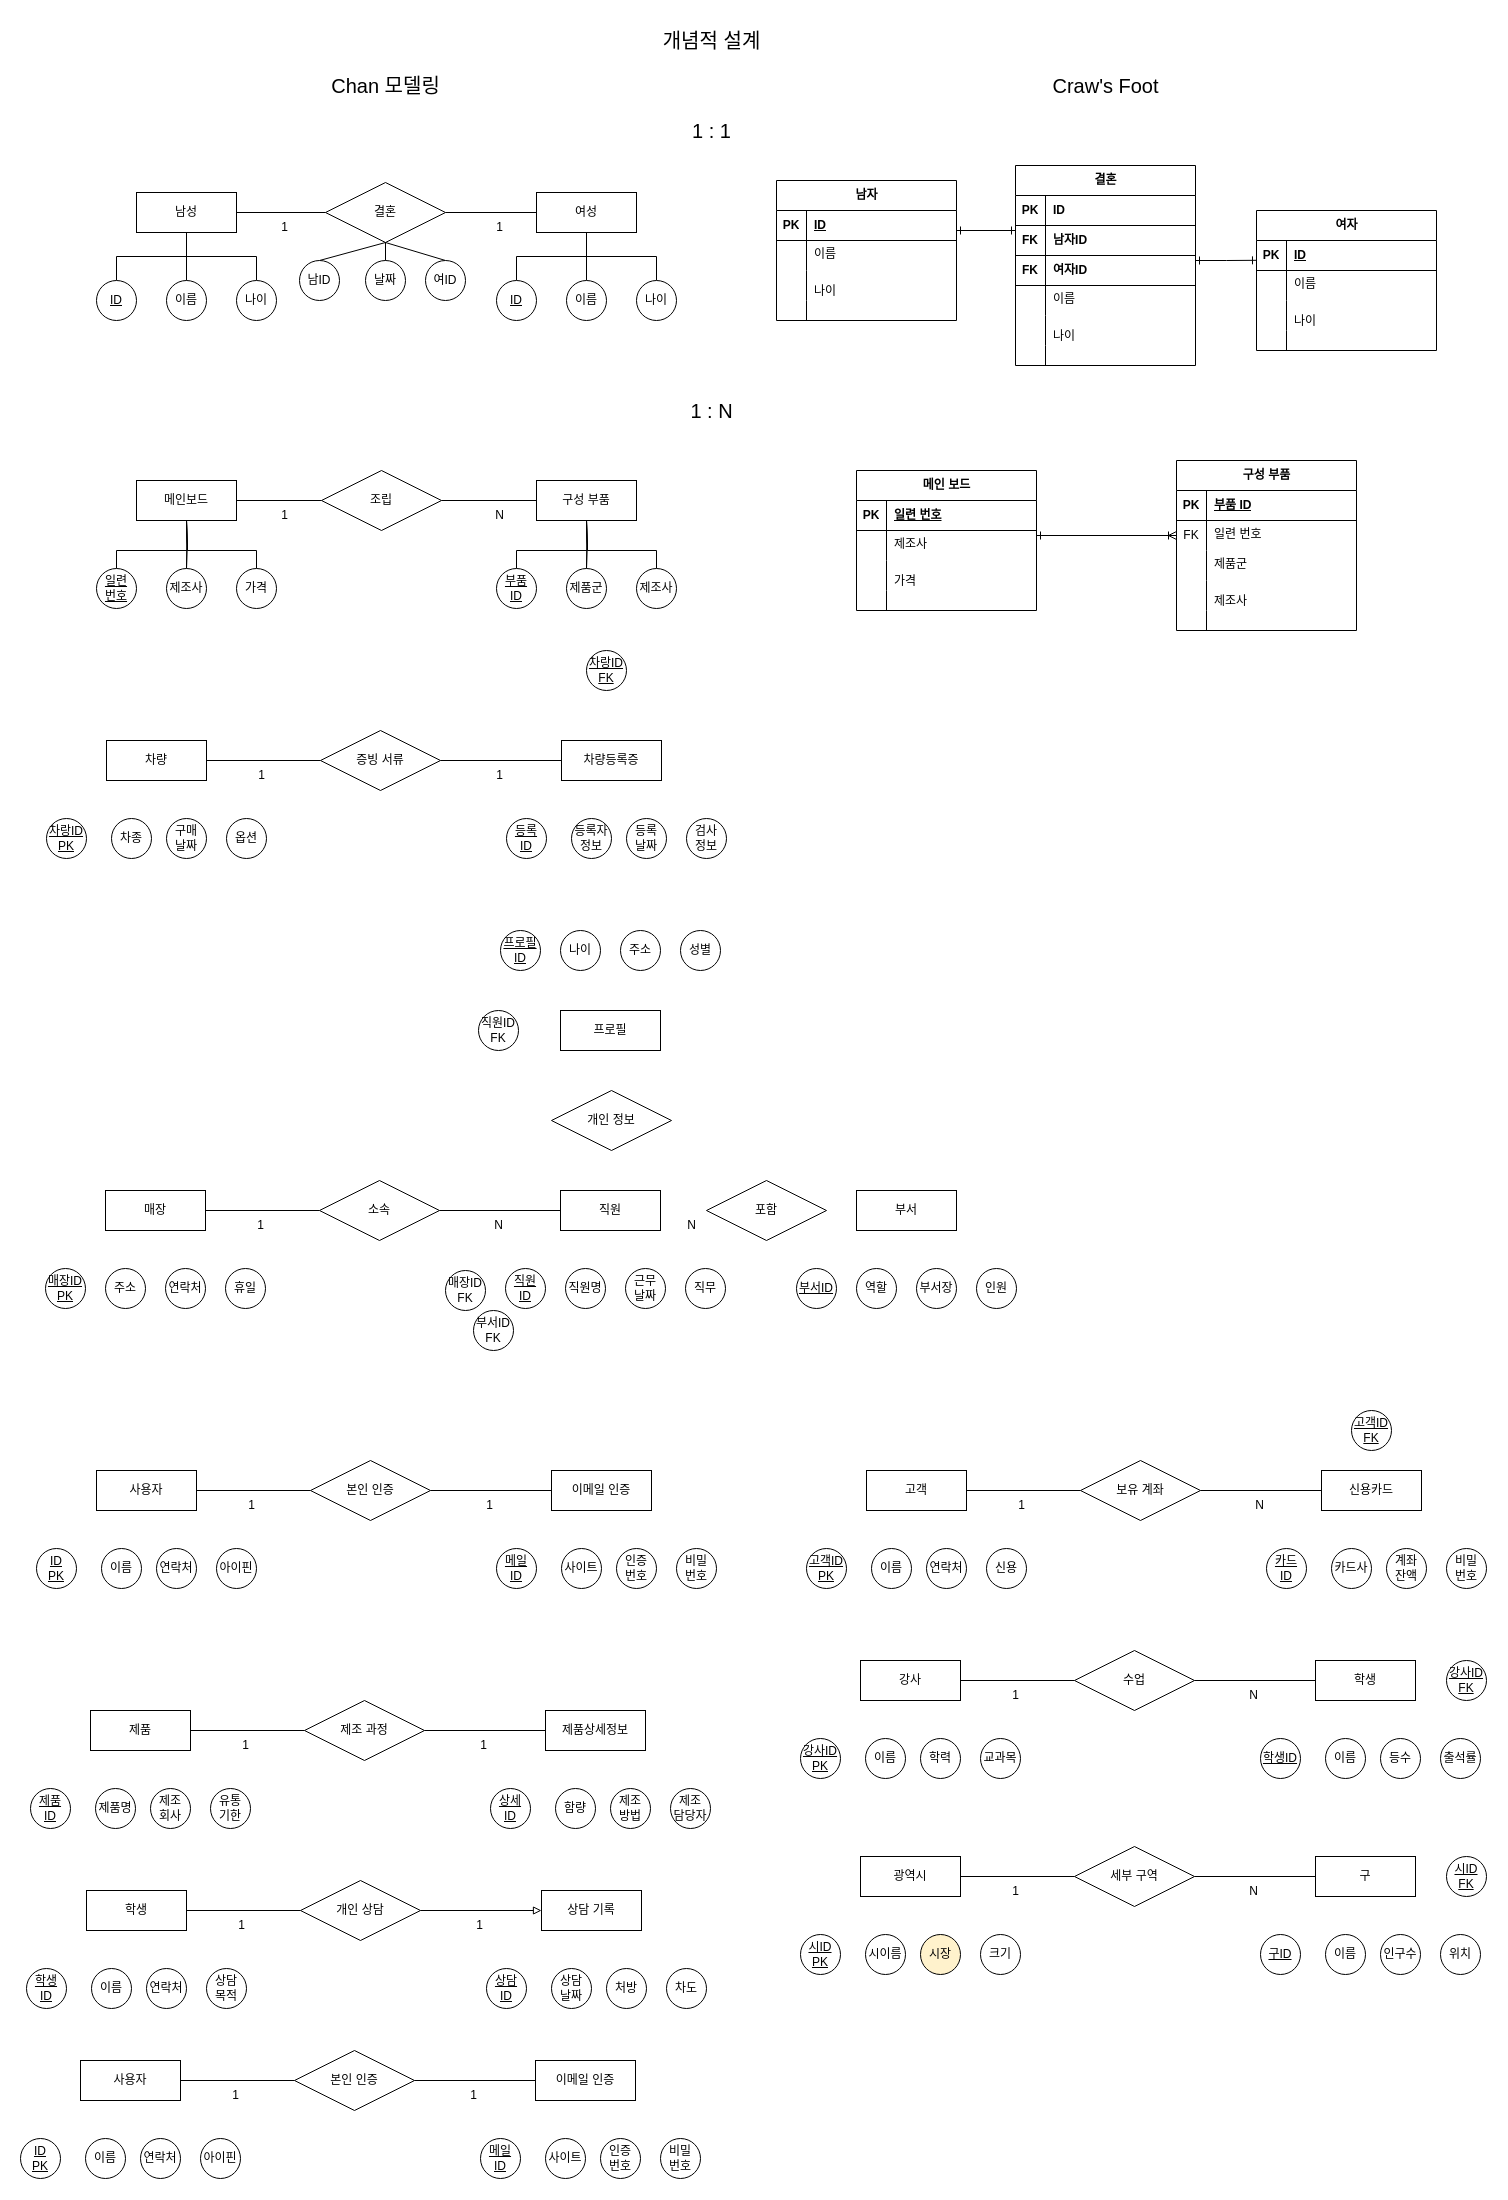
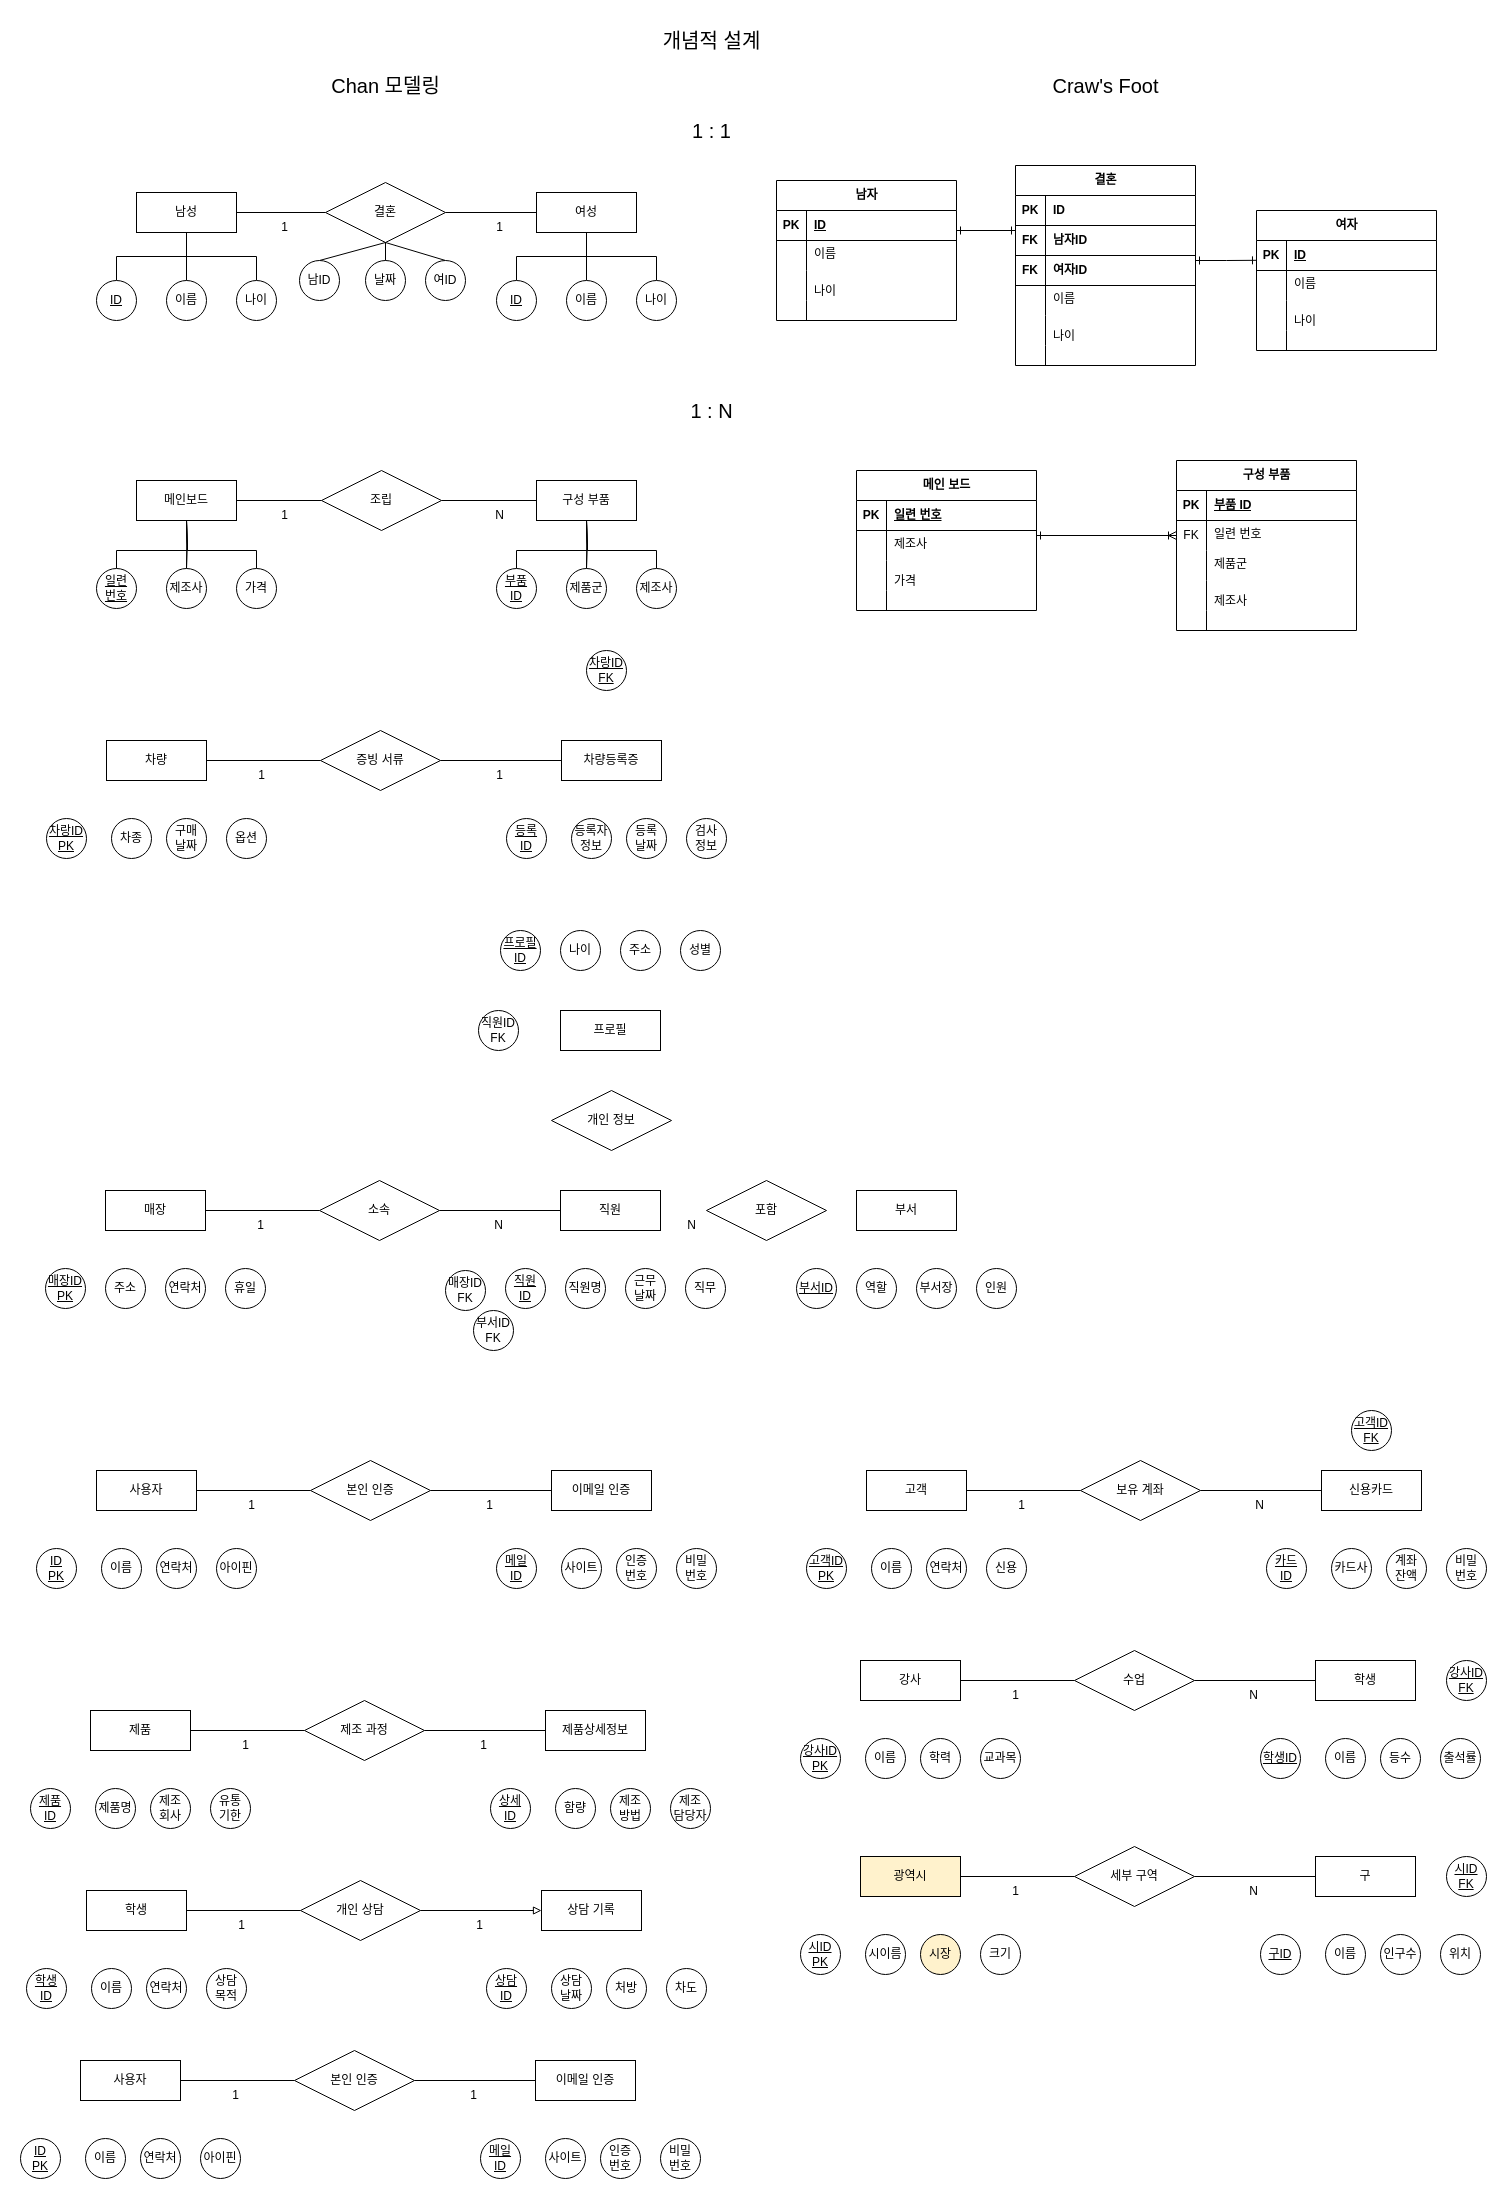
node "광역시": fillcolor #ffffff -> #fff2cc
